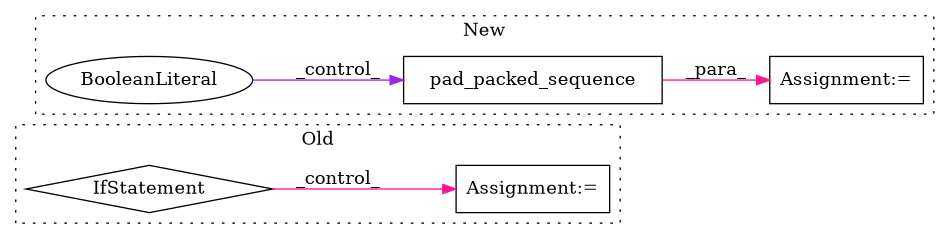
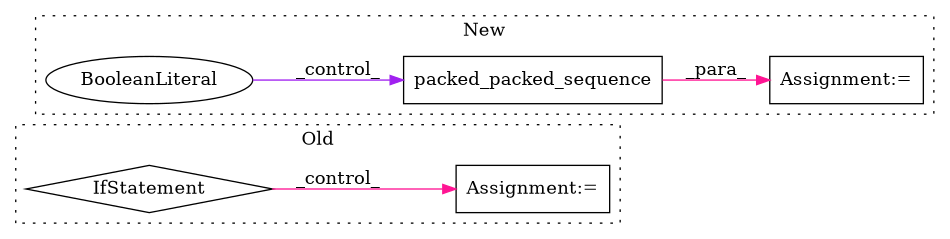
node "pad_packed_sequence": label "pad_packed_sequence" -> "packed_packed_sequence"
